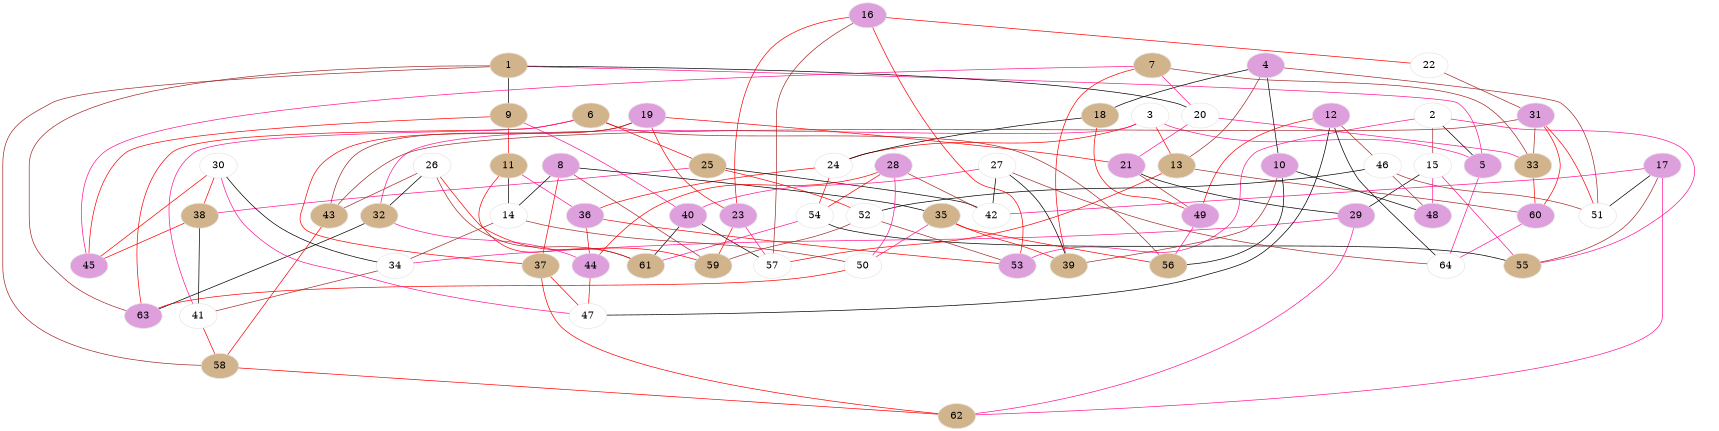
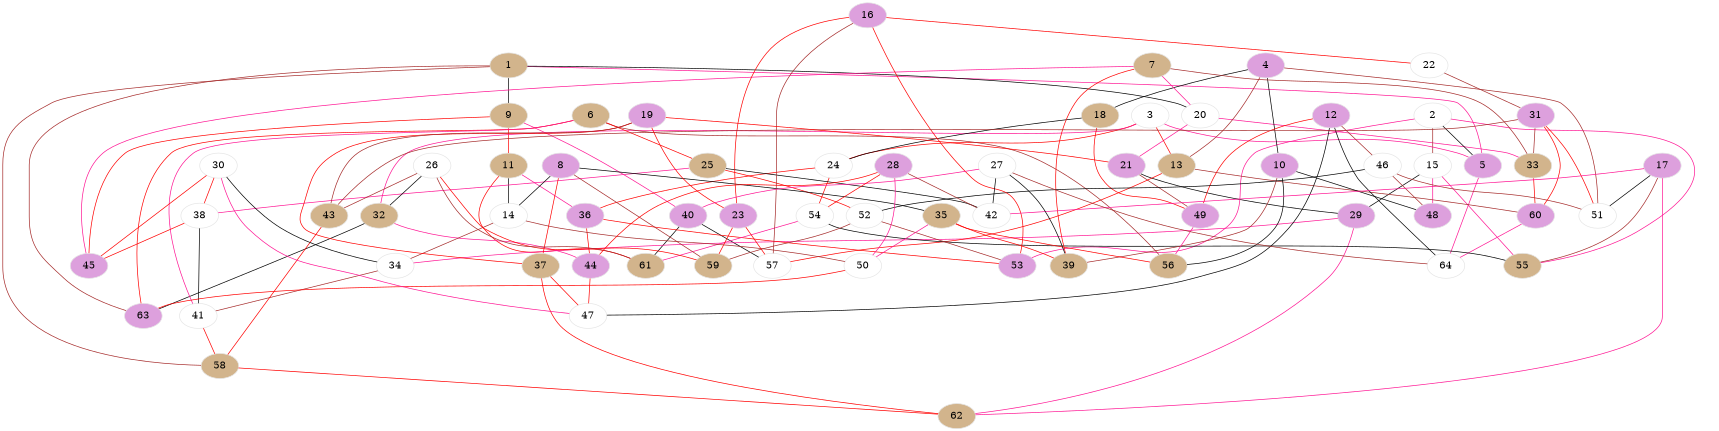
node "38": fillcolor tan -> white
edge "23" -- "57": color deeppink -> red
